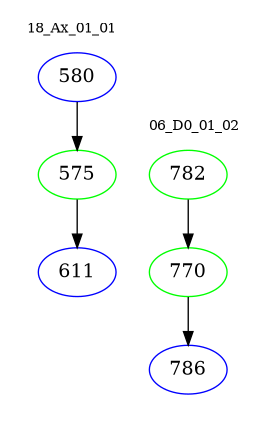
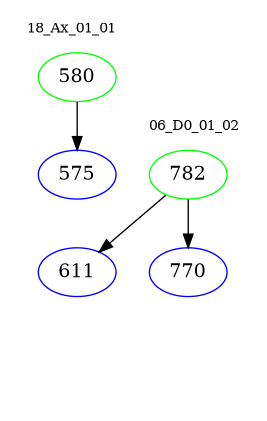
node "580": color blue -> green
node "575": color green -> blue
edge "575" -> "611": now "782" -> "611"
node "770": color green -> blue
node "786": removed
